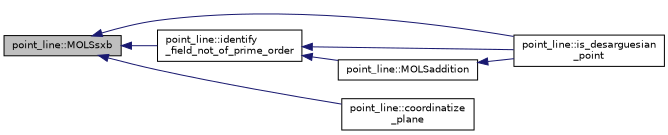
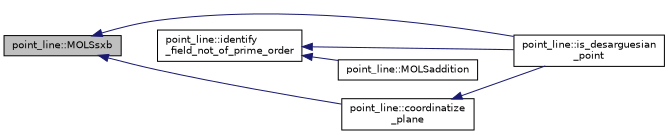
edge "point_line::identify _field_not_of_prime_order" -> "point_line::MOLSsxb": removed
edge "point_line::is_desarguesian _point" -> "point_line::MOLSaddition": now "point_line::is_desarguesian _point" -> "point_line::coordinatize _plane"
